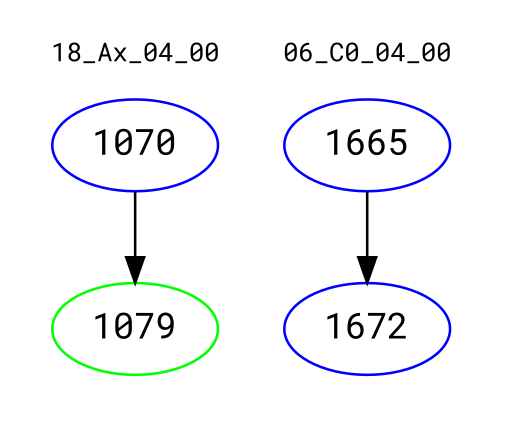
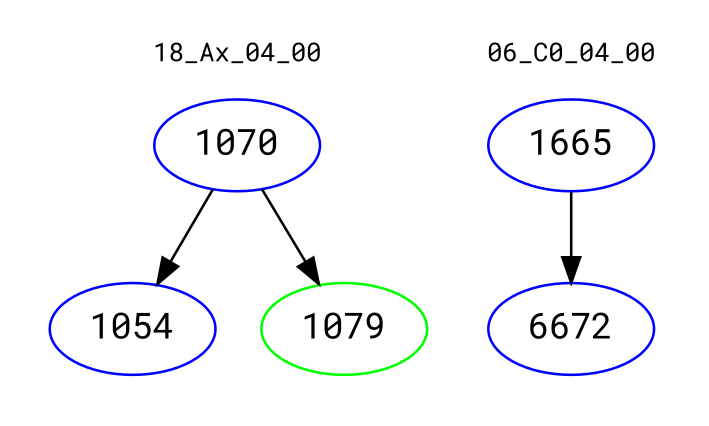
node "1054": added
node "1672": label "1672" -> "6672"
